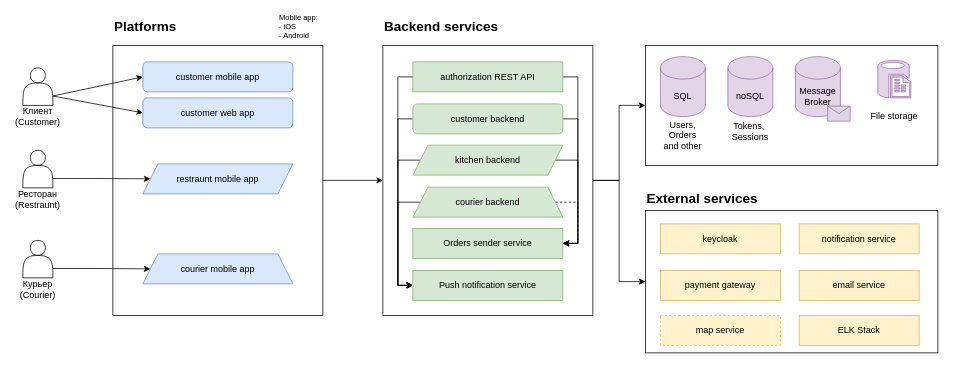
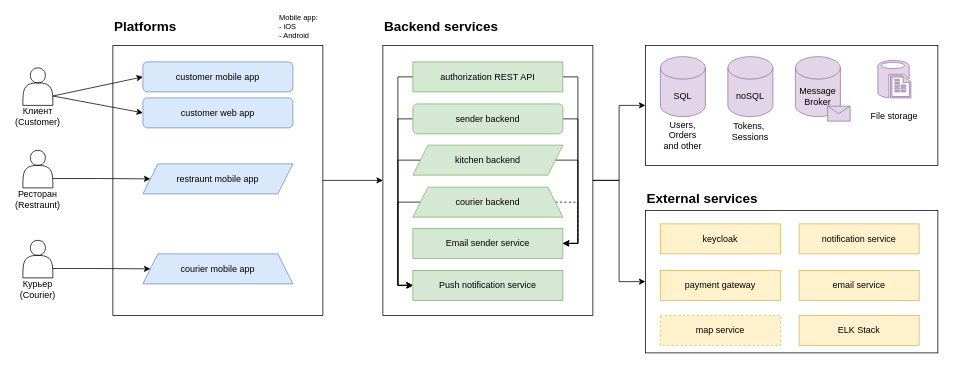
node "customer backend": label "customer backend" -> "sender backend"
node "Orders sender service": label "Orders sender service" -> "Email sender service"
